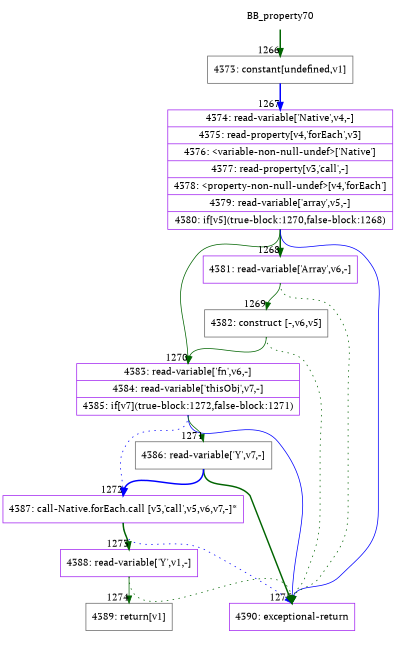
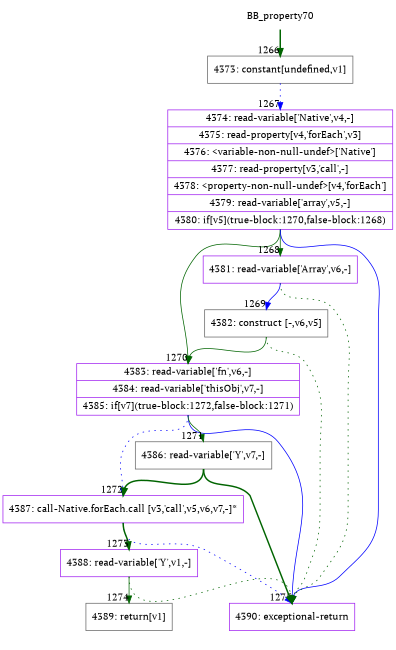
edge "4373: constant[undefined,v1]" -> "4374: read-variable['Native',v4,-]": style bold -> dotted
edge "4374: read-variable['Native',v4,-]" -> "4381: read-variable['Array',v6,-]": style bold -> solid
edge "4381: read-variable['Array',v6,-]" -> "4382: construct [-,v6,v5]": color darkgreen -> blue
edge "4386: read-variable['Y',v7,-]" -> "4387: call-Native.forEach.call [v3,'call',v5,v6,v7,-]*": color blue -> darkgreen
